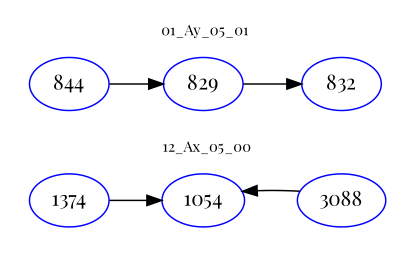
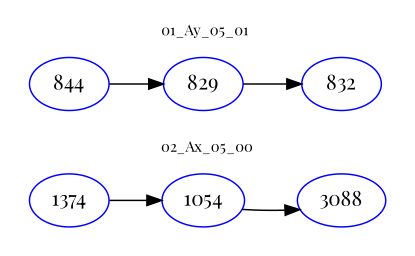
cluster "12_Ax_05_00": label "12_Ax_05_00" -> "02_Ax_05_00"
edge "3088" -> "1054": reversed
